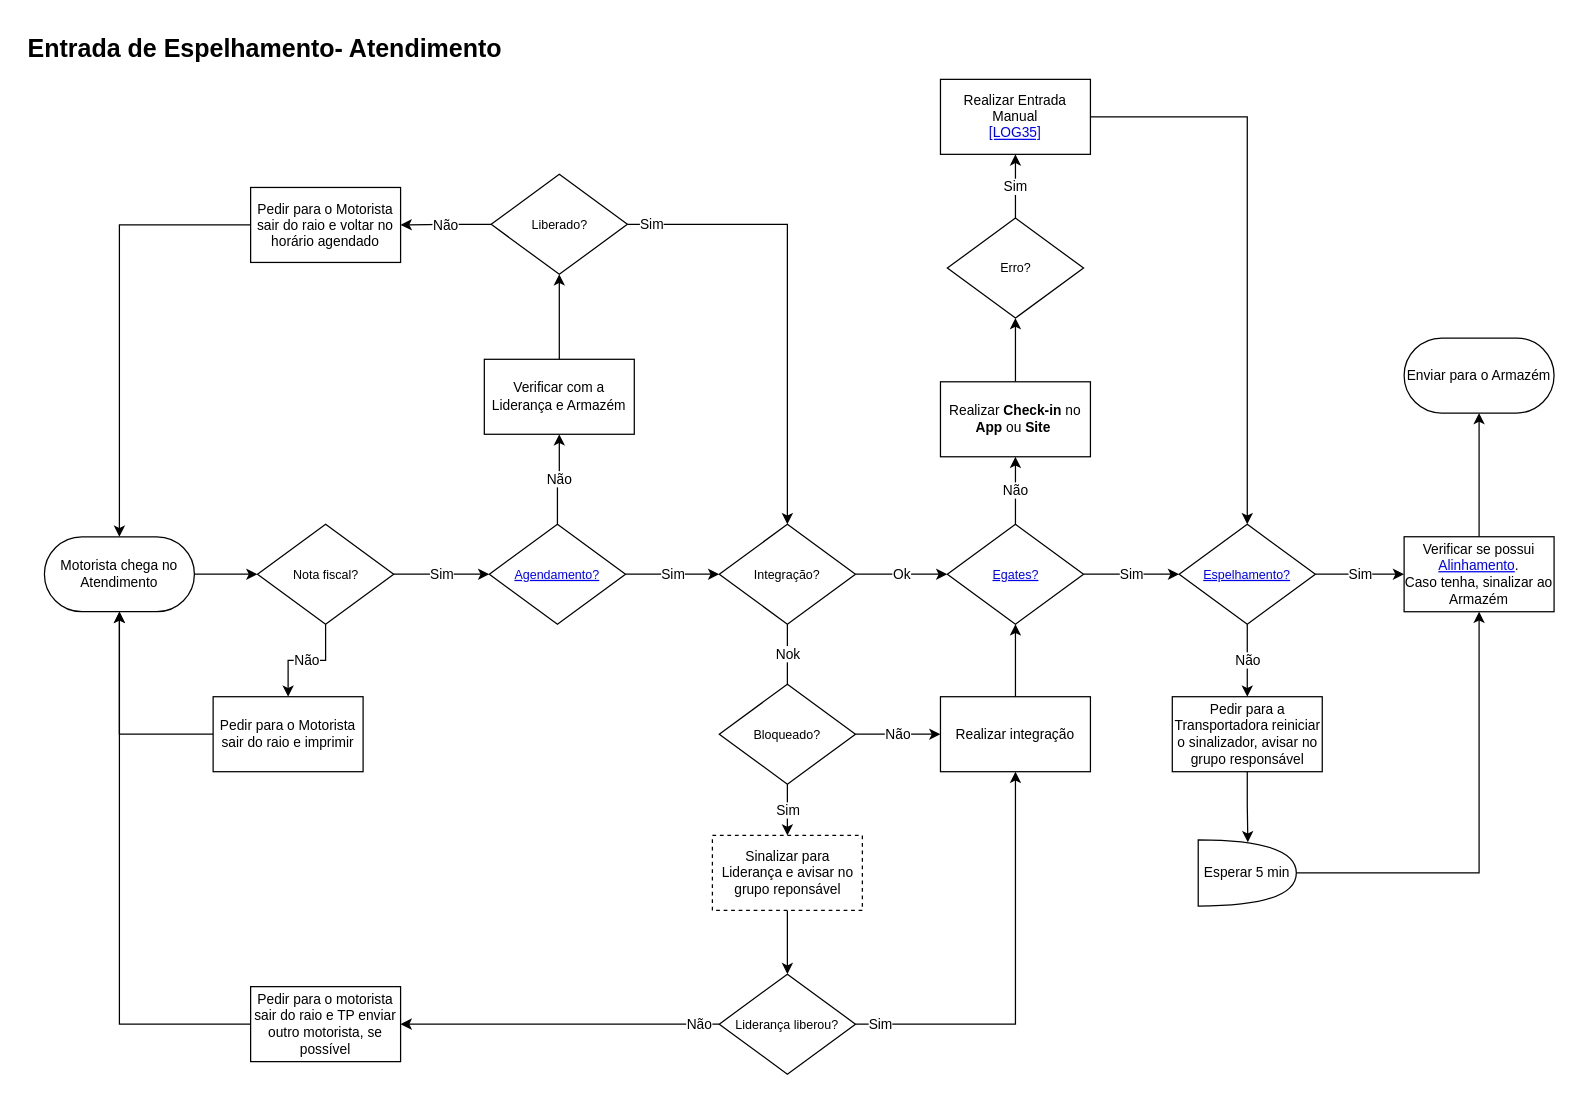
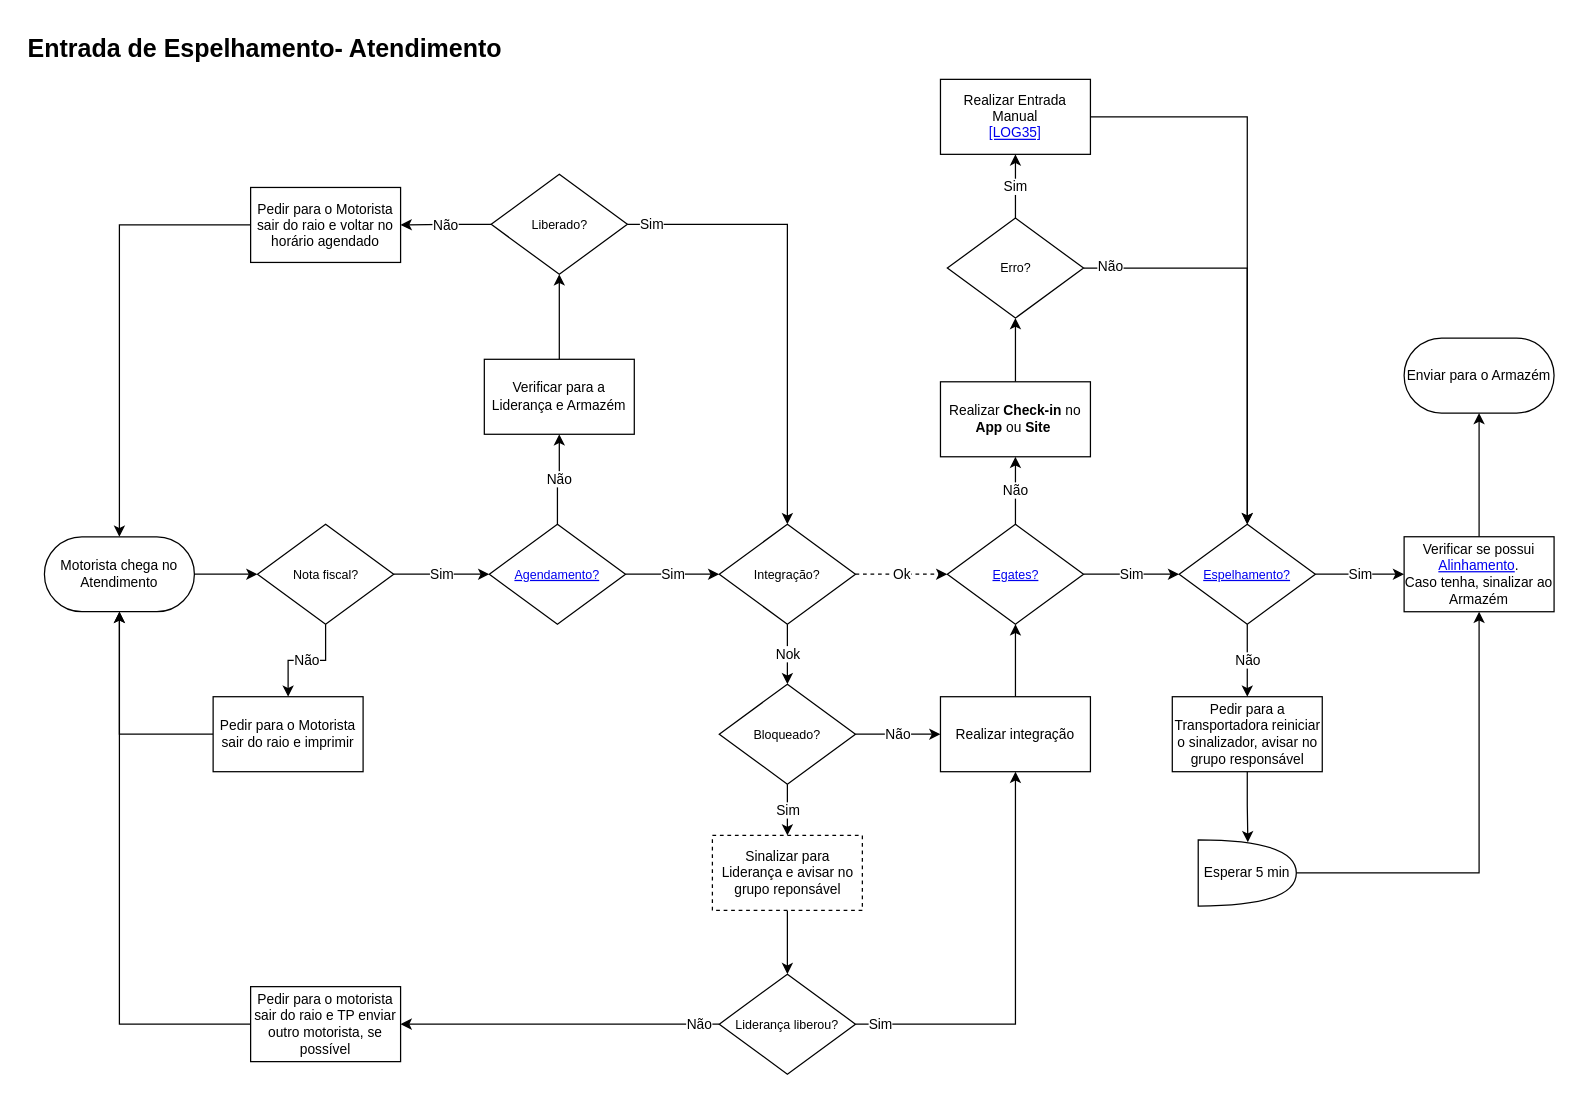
edge "Erro?" -> "Espelhamento?": added, label "Não"
node "Verificar com a Liderança e Armazém": label "Verificar com a Liderança e Armazém" -> "Verificar para a Liderança e Armazém"
edge "Integração?" -> "Egates?": style solid -> dashed
edge "Integração?" -- "Bloqueado?": arrowhead none -> classic
